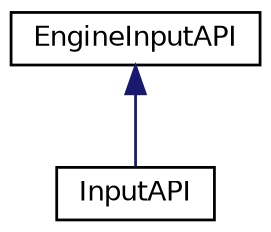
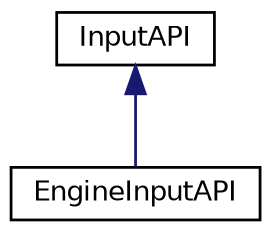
edge "InputAPI" -> "EngineInputAPI": reversed
